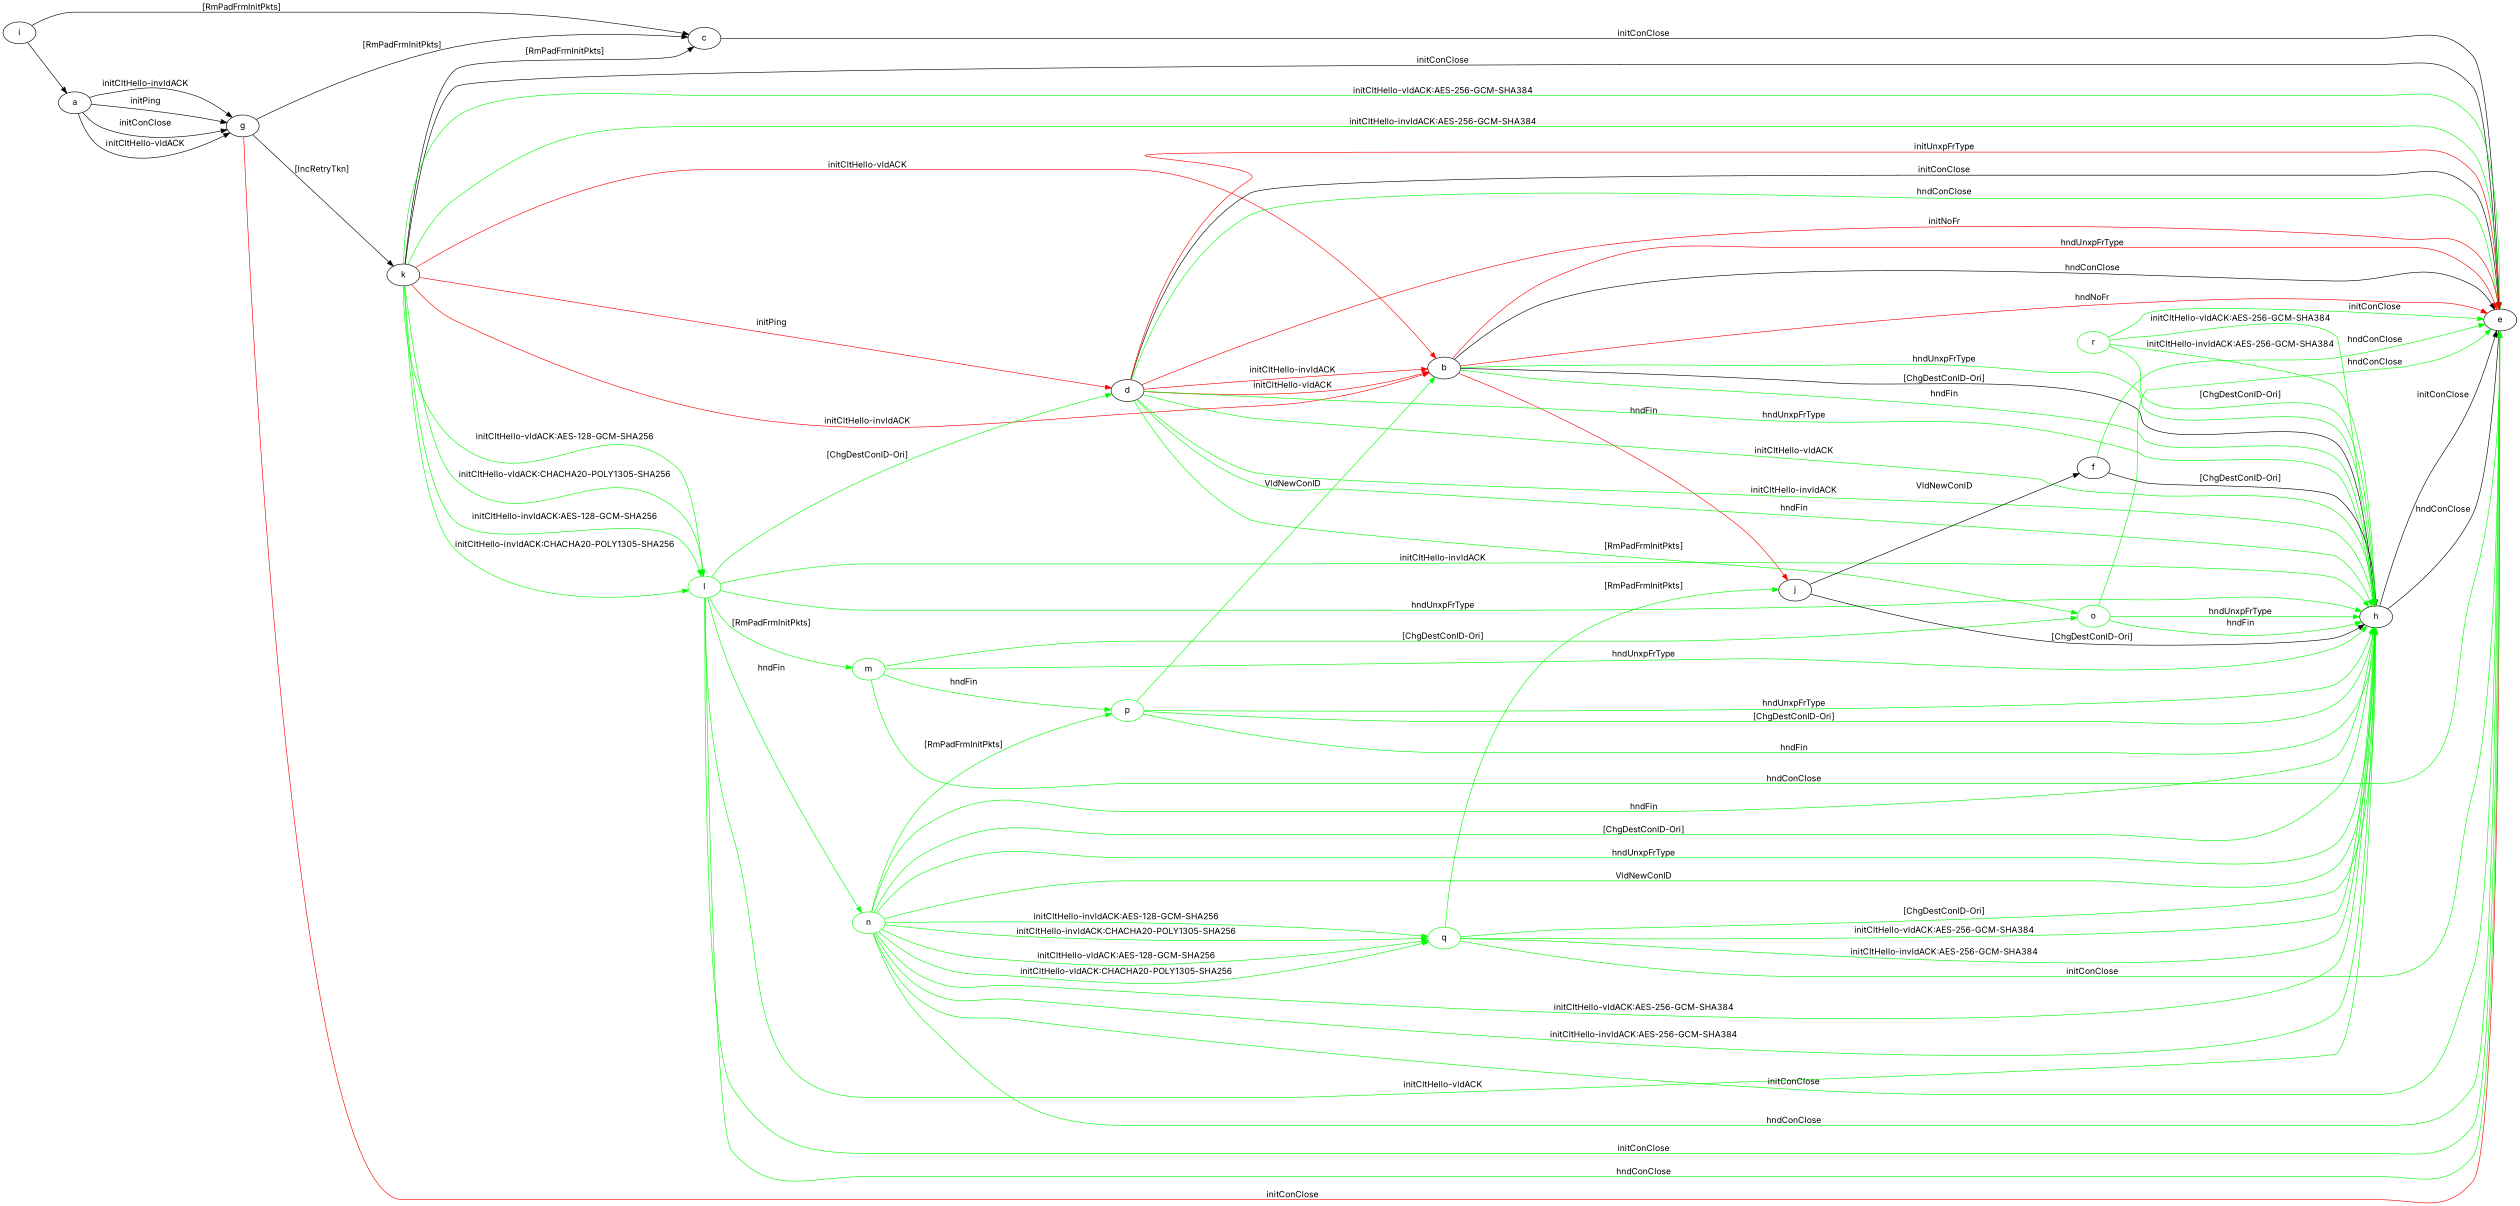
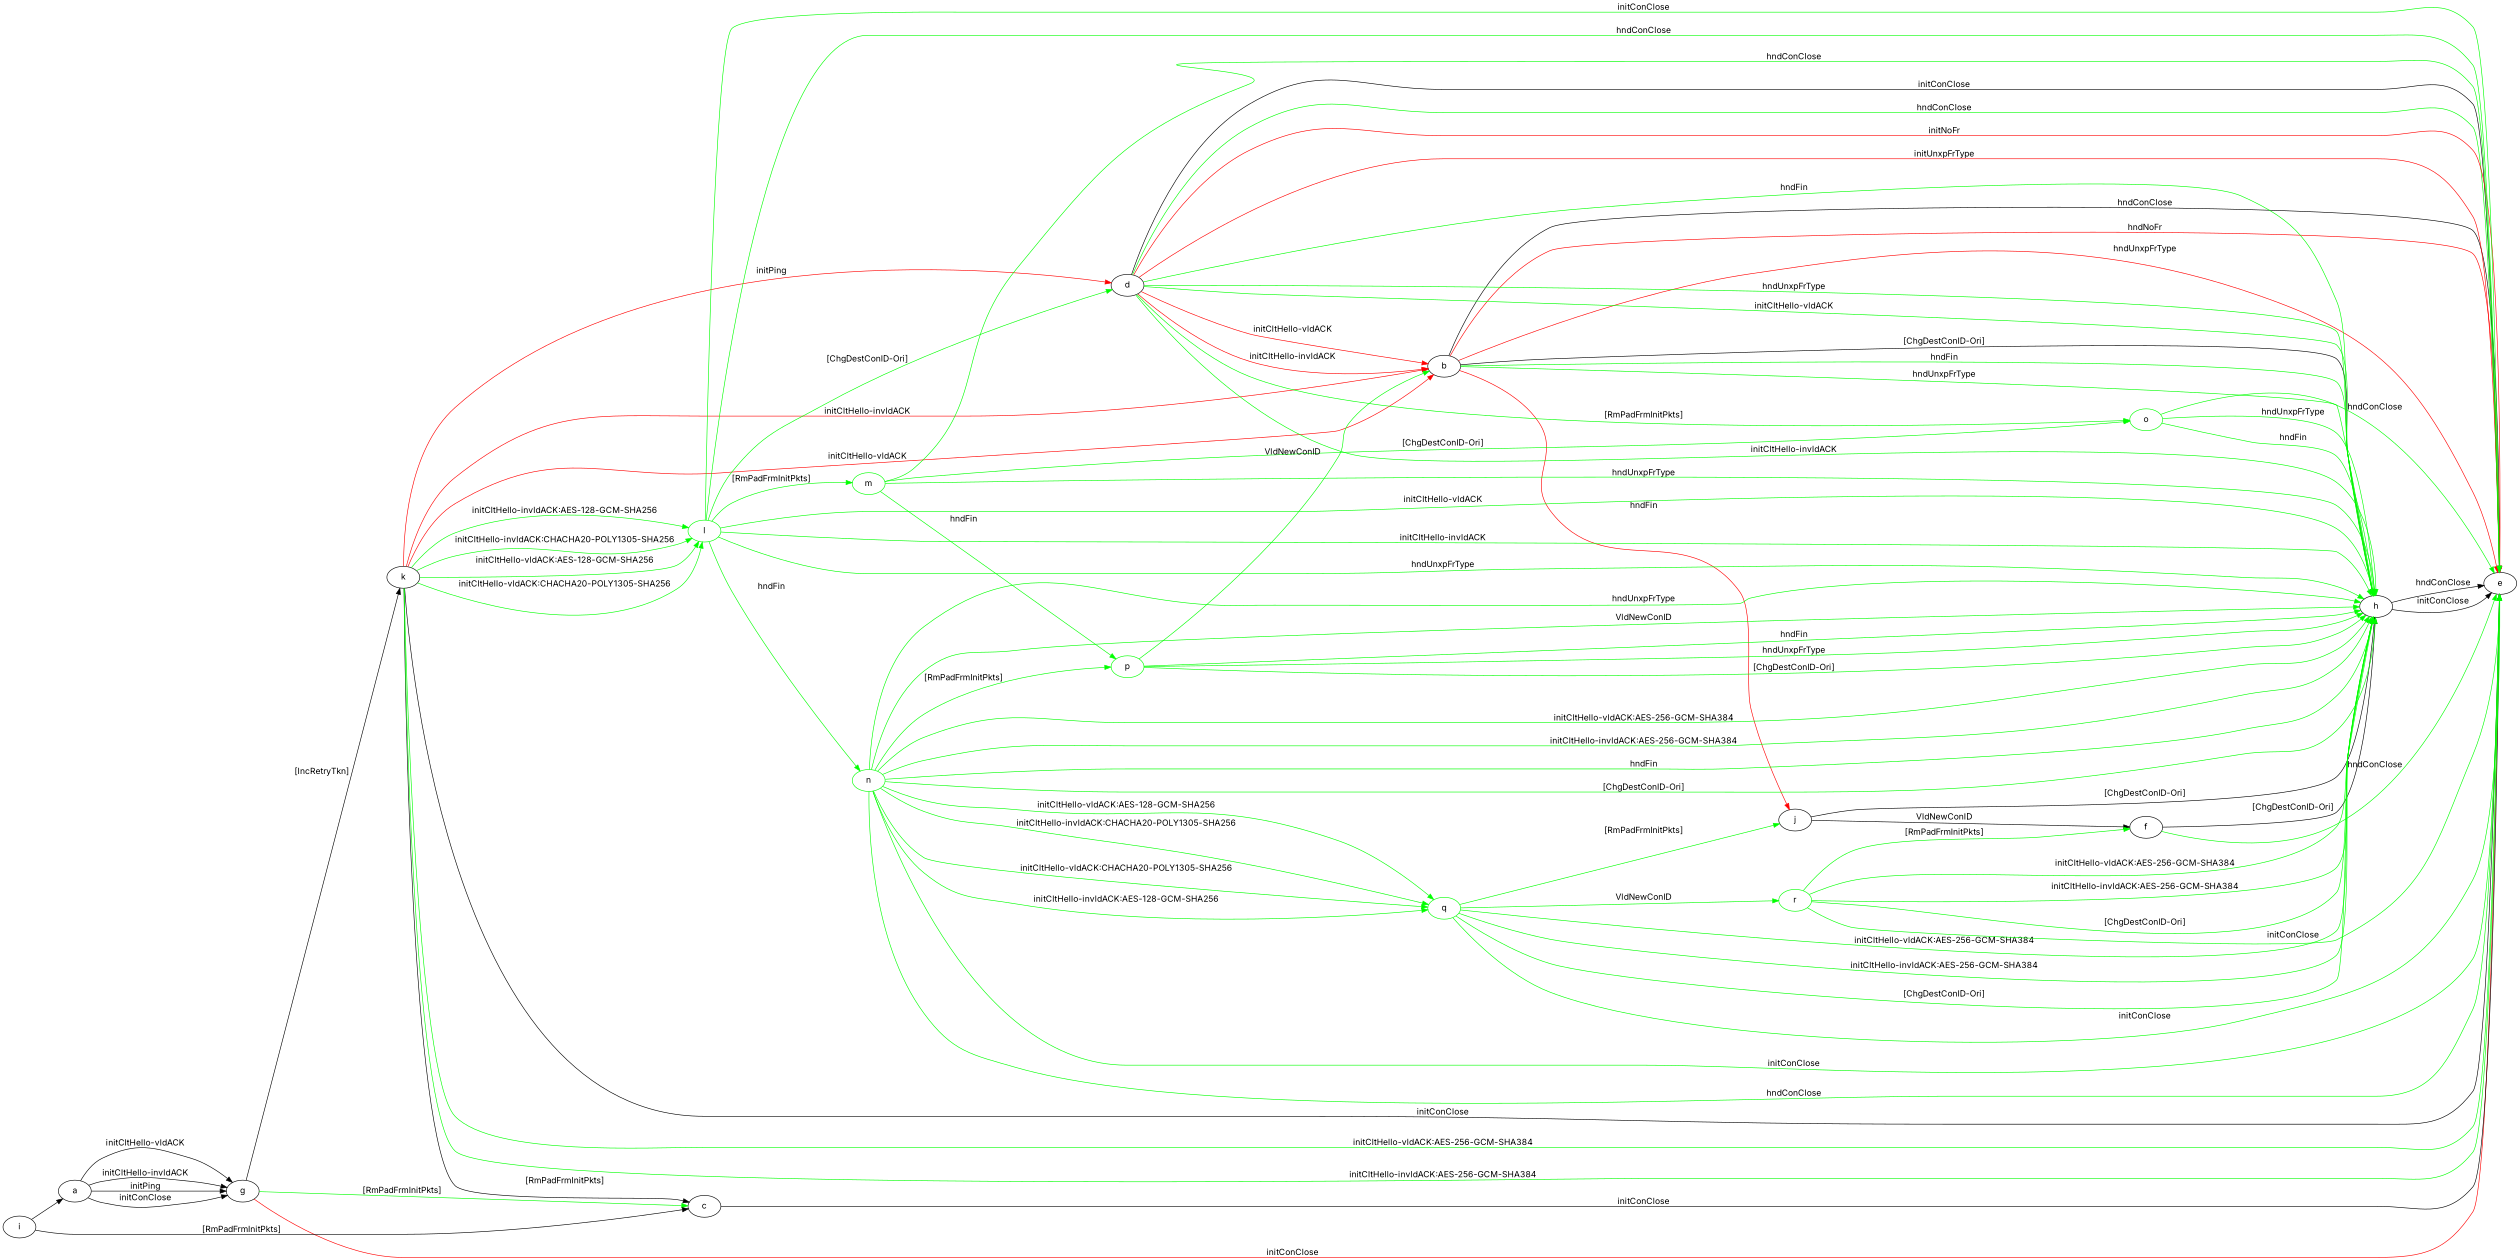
edge "g" -> "c": color black -> green
edge "r" -> "f": added, label "[RmPadFrmInitPkts]"
edge "q" -> "r": added, label "VldNewConID"
